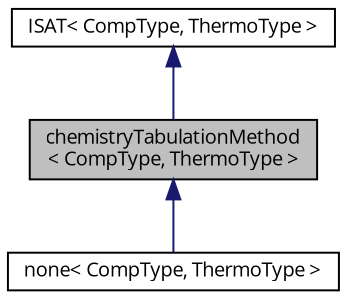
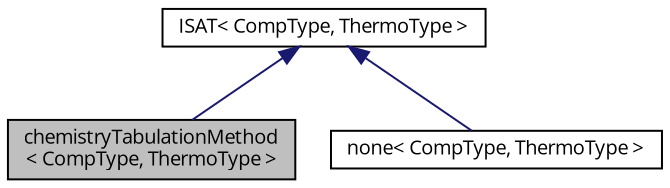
edge "none< CompType, ThermoType >" -> "chemistryTabulationMethod < CompType, ThermoType >": now "none< CompType, ThermoType >" -> "ISAT< CompType, ThermoType >"
